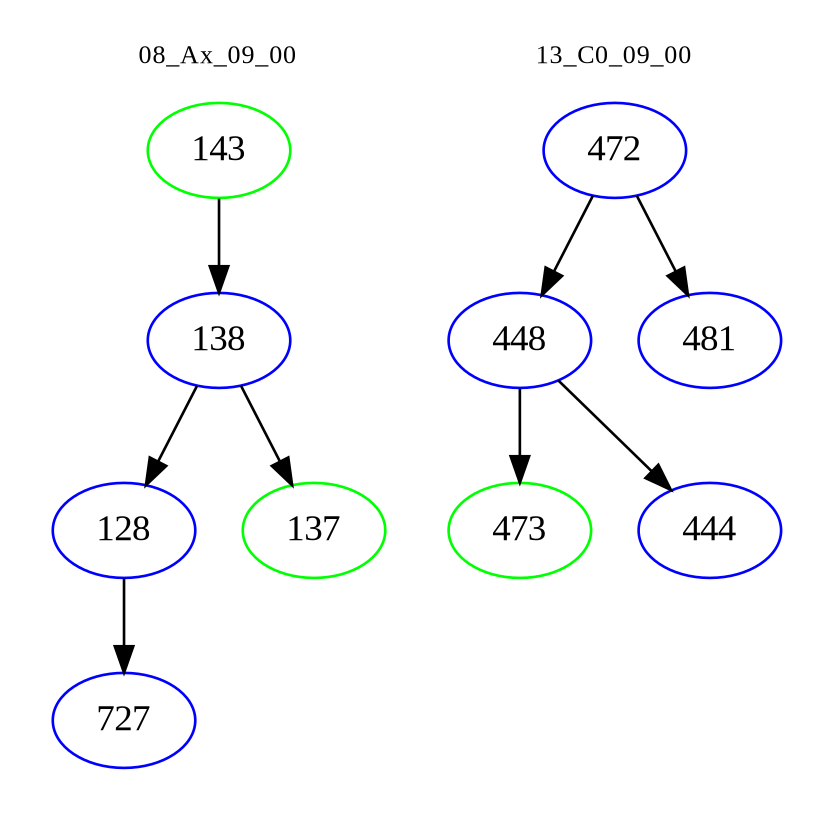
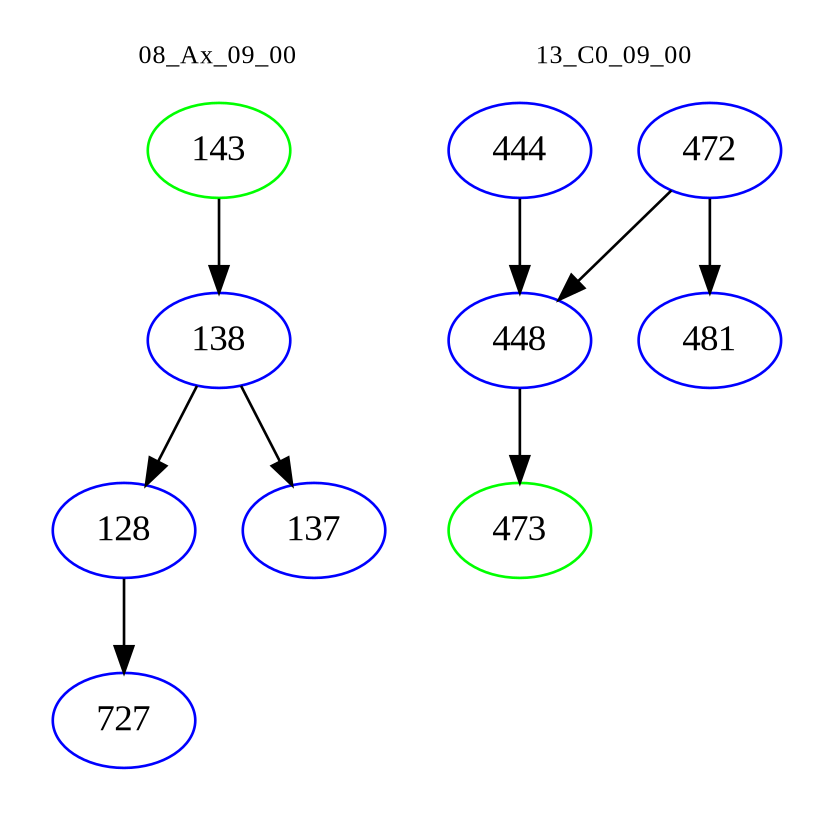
edge "448" -> "444": reversed
node "137": color green -> blue
